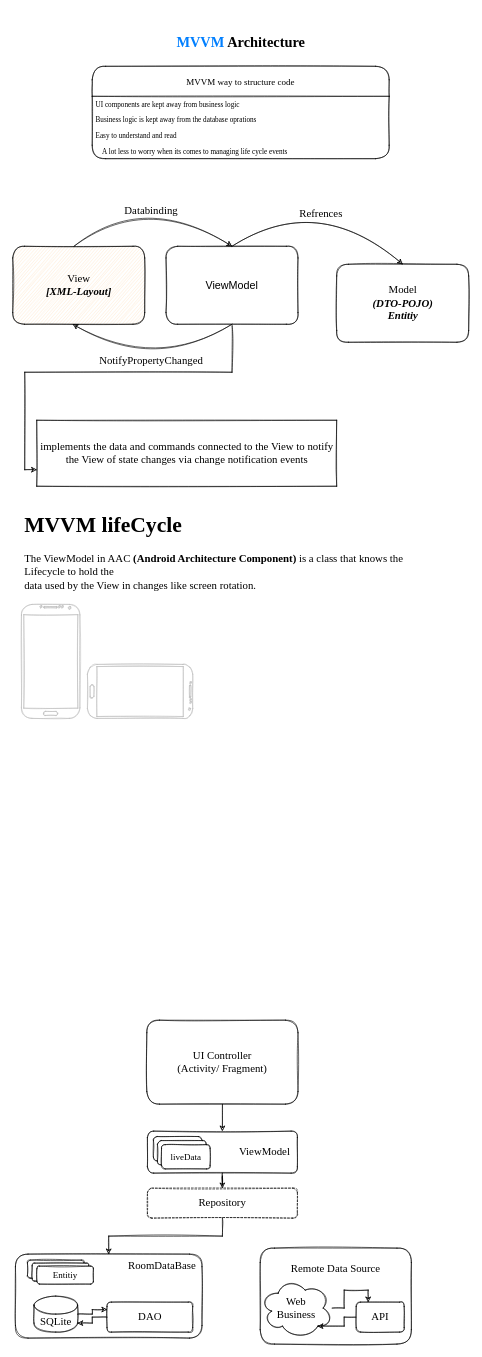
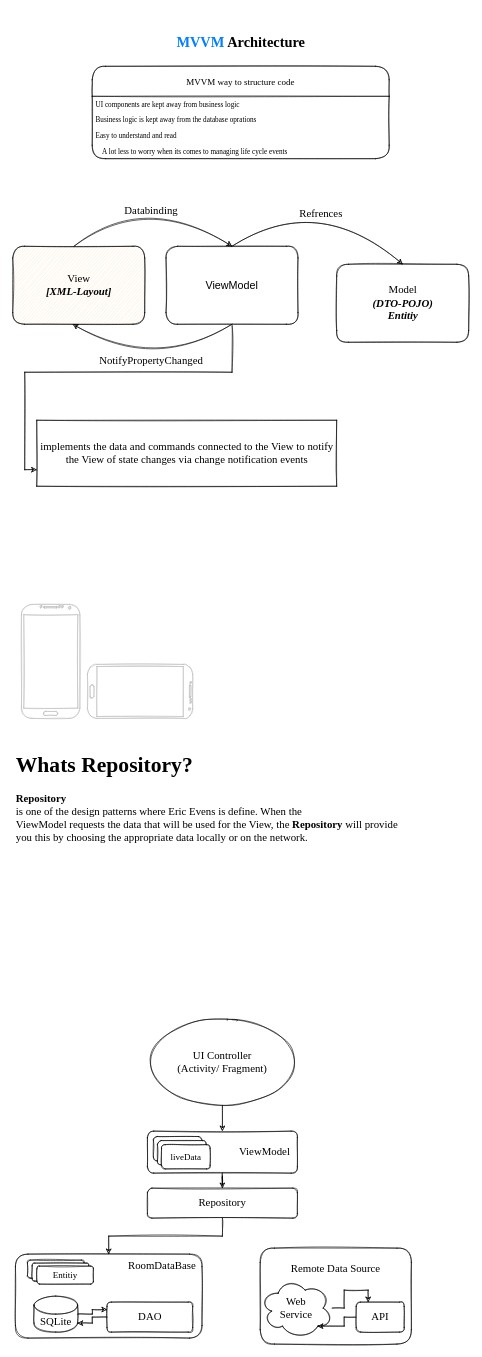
node "MVVM lifeCycle The ViewModel in AAC (Android Architecture Component) is a class that knows the Lifecycle to hold the data used by the View in changes like screen rotation.": removed
node "Whats Repository?Repository is one of the design patterns where Eric Evens is define. When the ViewModel requests the data that will be used for the View, the Repository will provide you this by choosing the appropriate data locally or on the network.": added
node "UI Controller (Activity/ Fragment)": shape rounded rectangle -> ellipse
node "Repository": style dashed -> solid
node "Web Business": label "Web Business" -> "Web Service"
